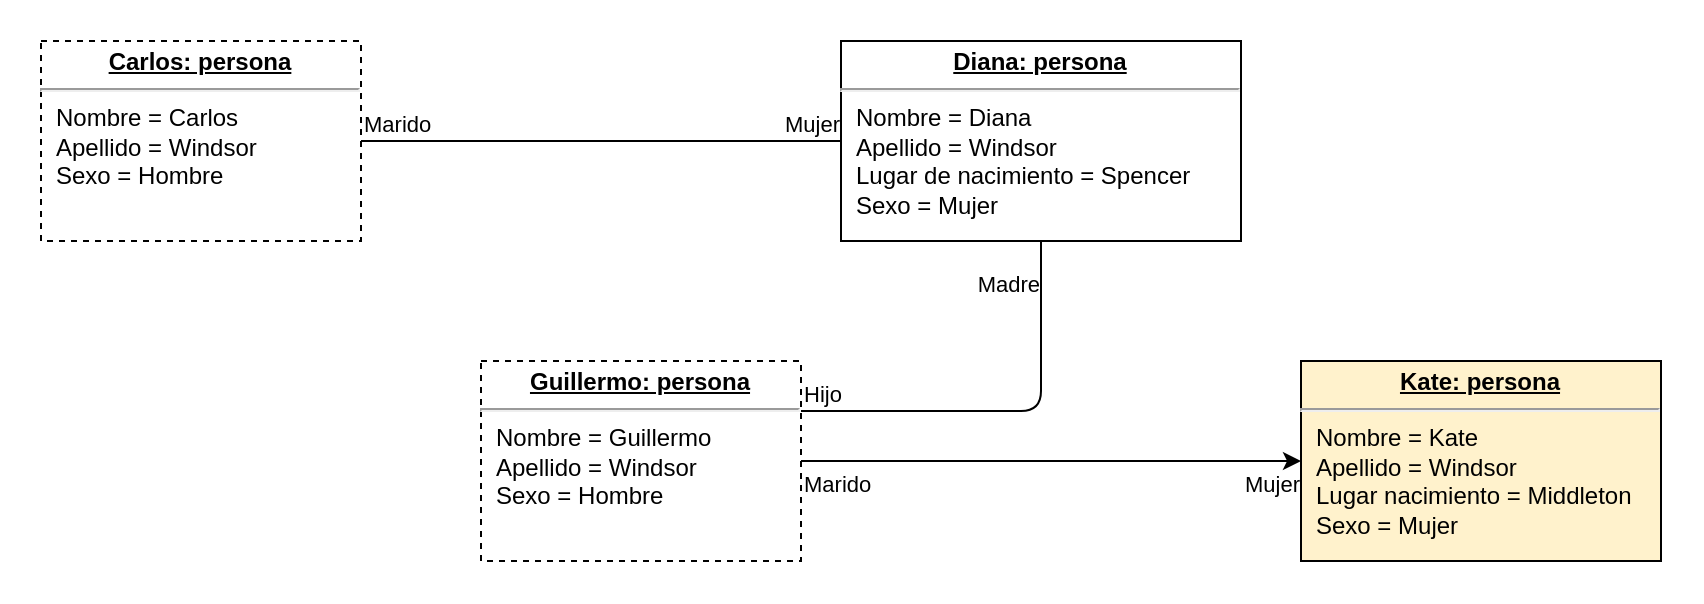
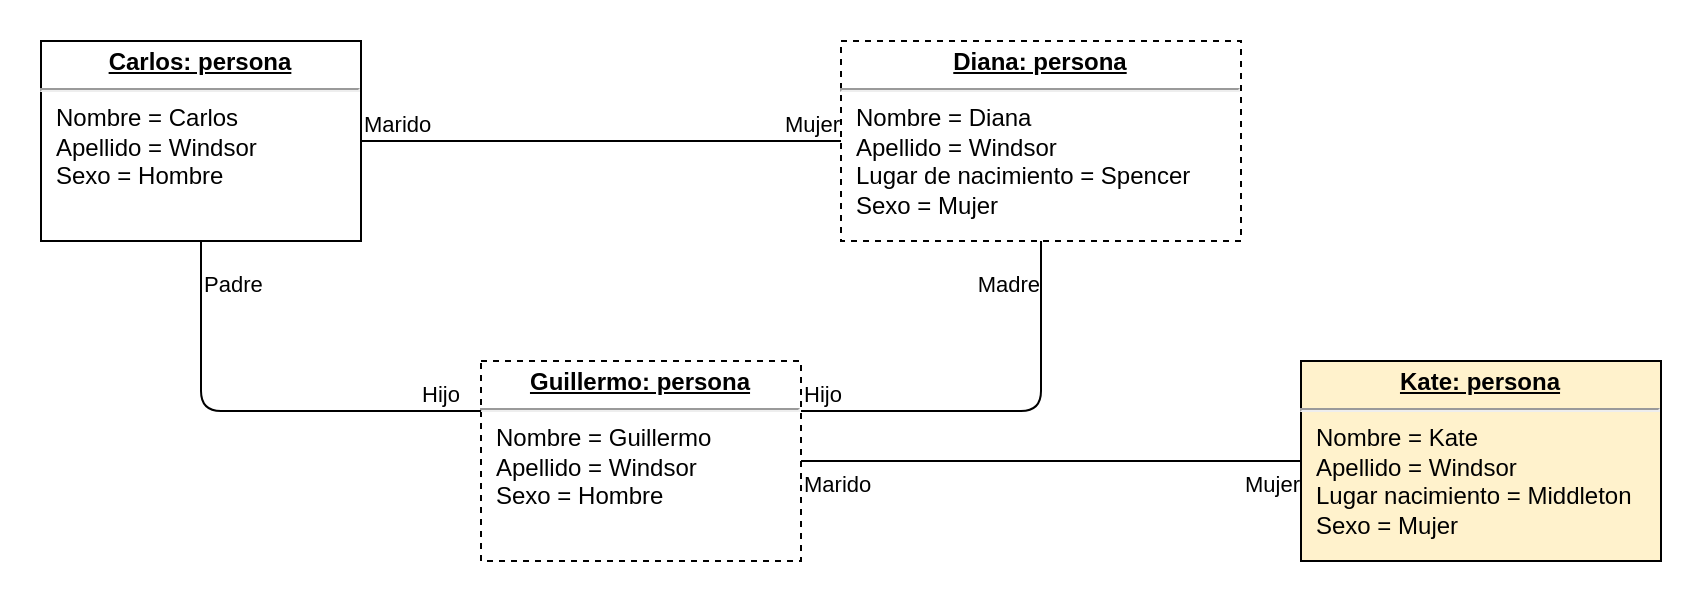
node "Carlos: persona Nombre = Carlos Apellido = Windsor Sexo = Hombre": style dashed -> solid
node "Diana: persona Nombre = Diana Apellido = Windsor Lugar de nacimiento = Spencer Sexo = Mujer": style solid -> dashed
edge "Carlos: persona Nombre = Carlos Apellido = Windsor Sexo = Hombre" -- "Guillermo: persona Nombre = Guillermo Apellido = Windsor Sexo = Hombre": added, labels "Padre", "Hijo"
edge "Guillermo: persona Nombre = Guillermo Apellido = Windsor Sexo = Hombre" -> "Kate: persona Nombre = Kate Apellido = Windsor Lugar nacimiento = Middleton Sexo = Mujer": arrowhead classic -> none
